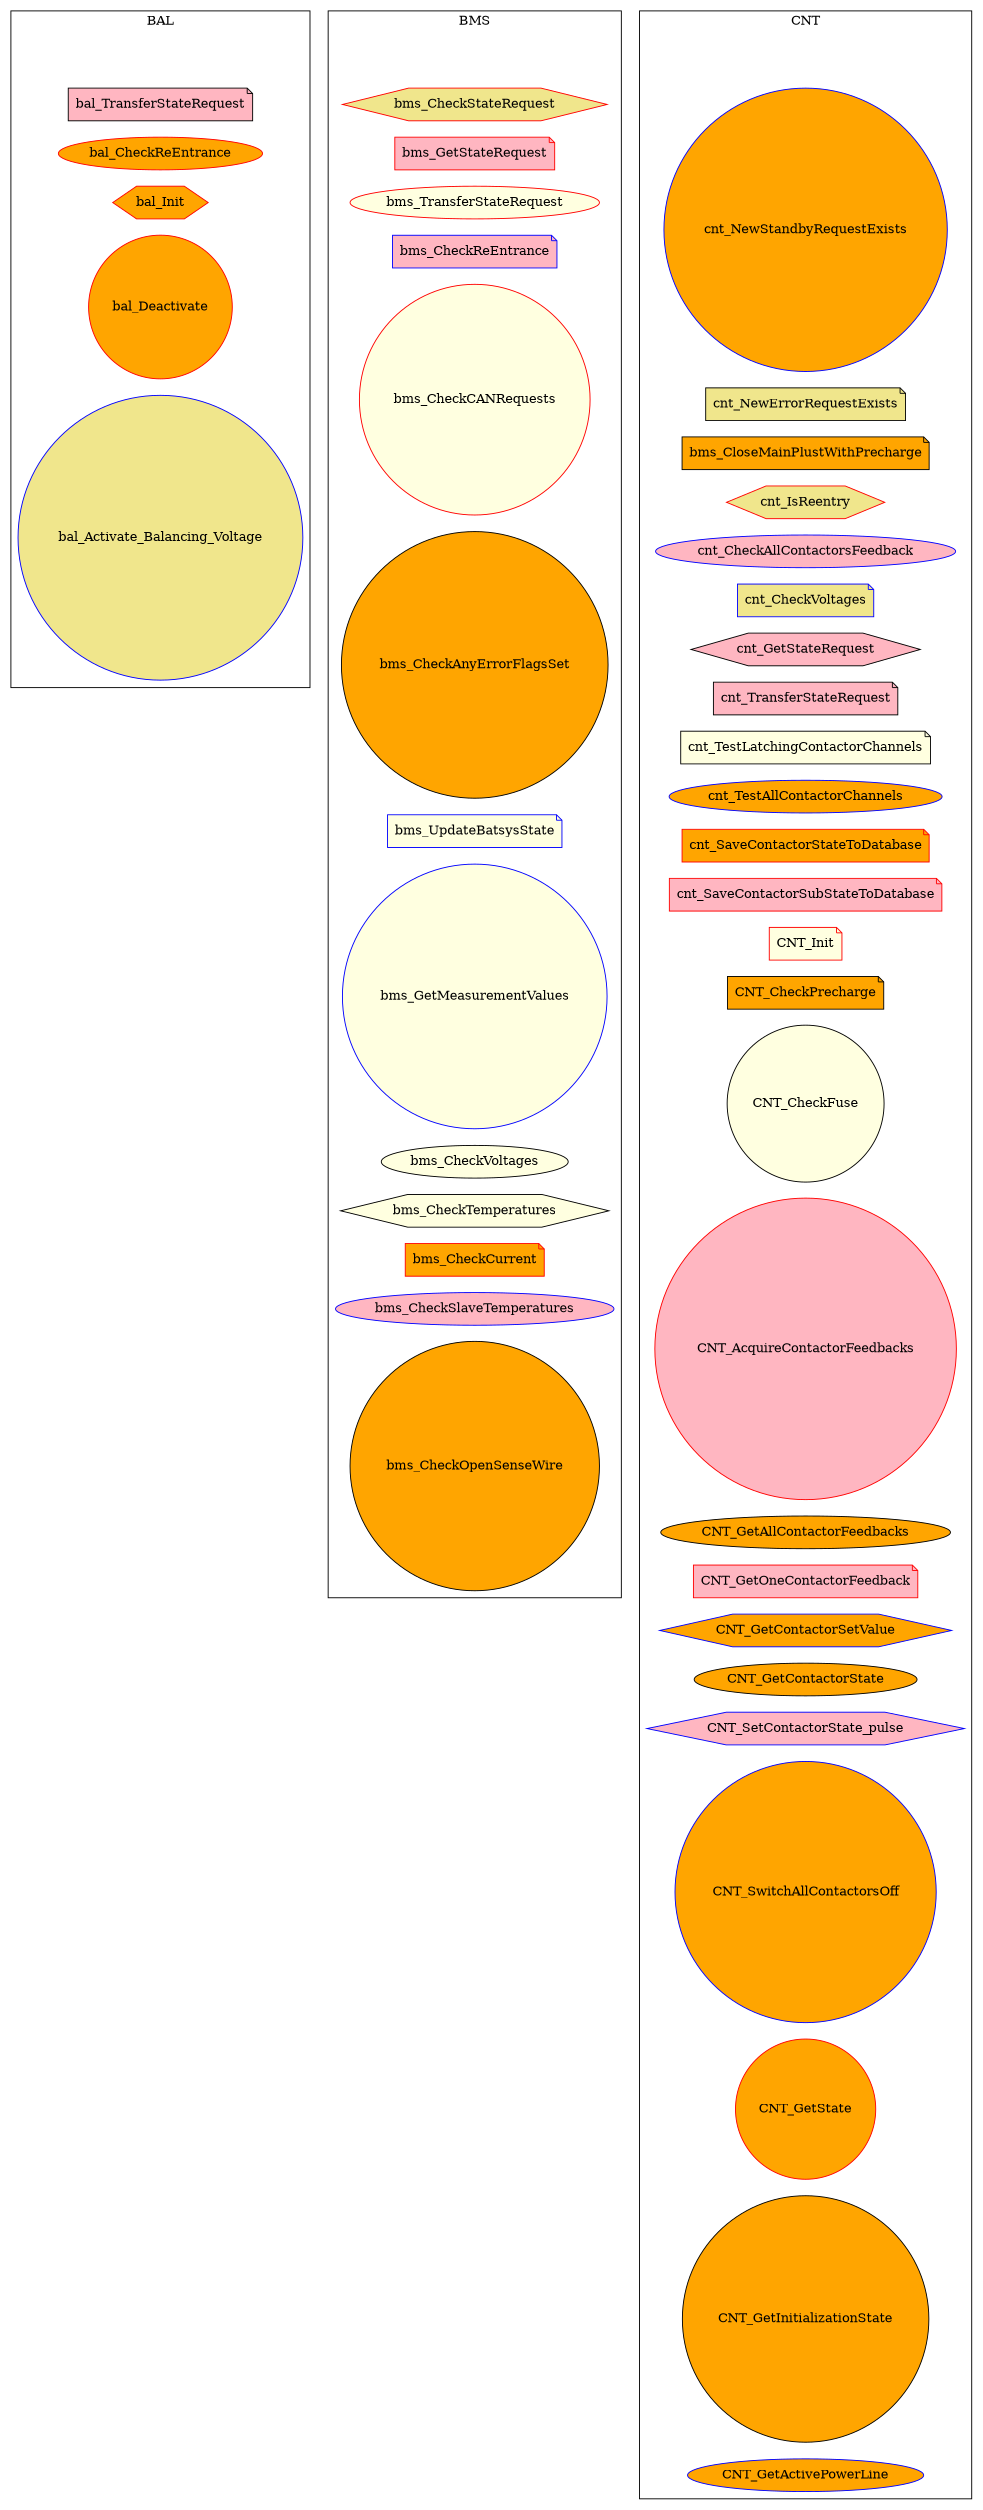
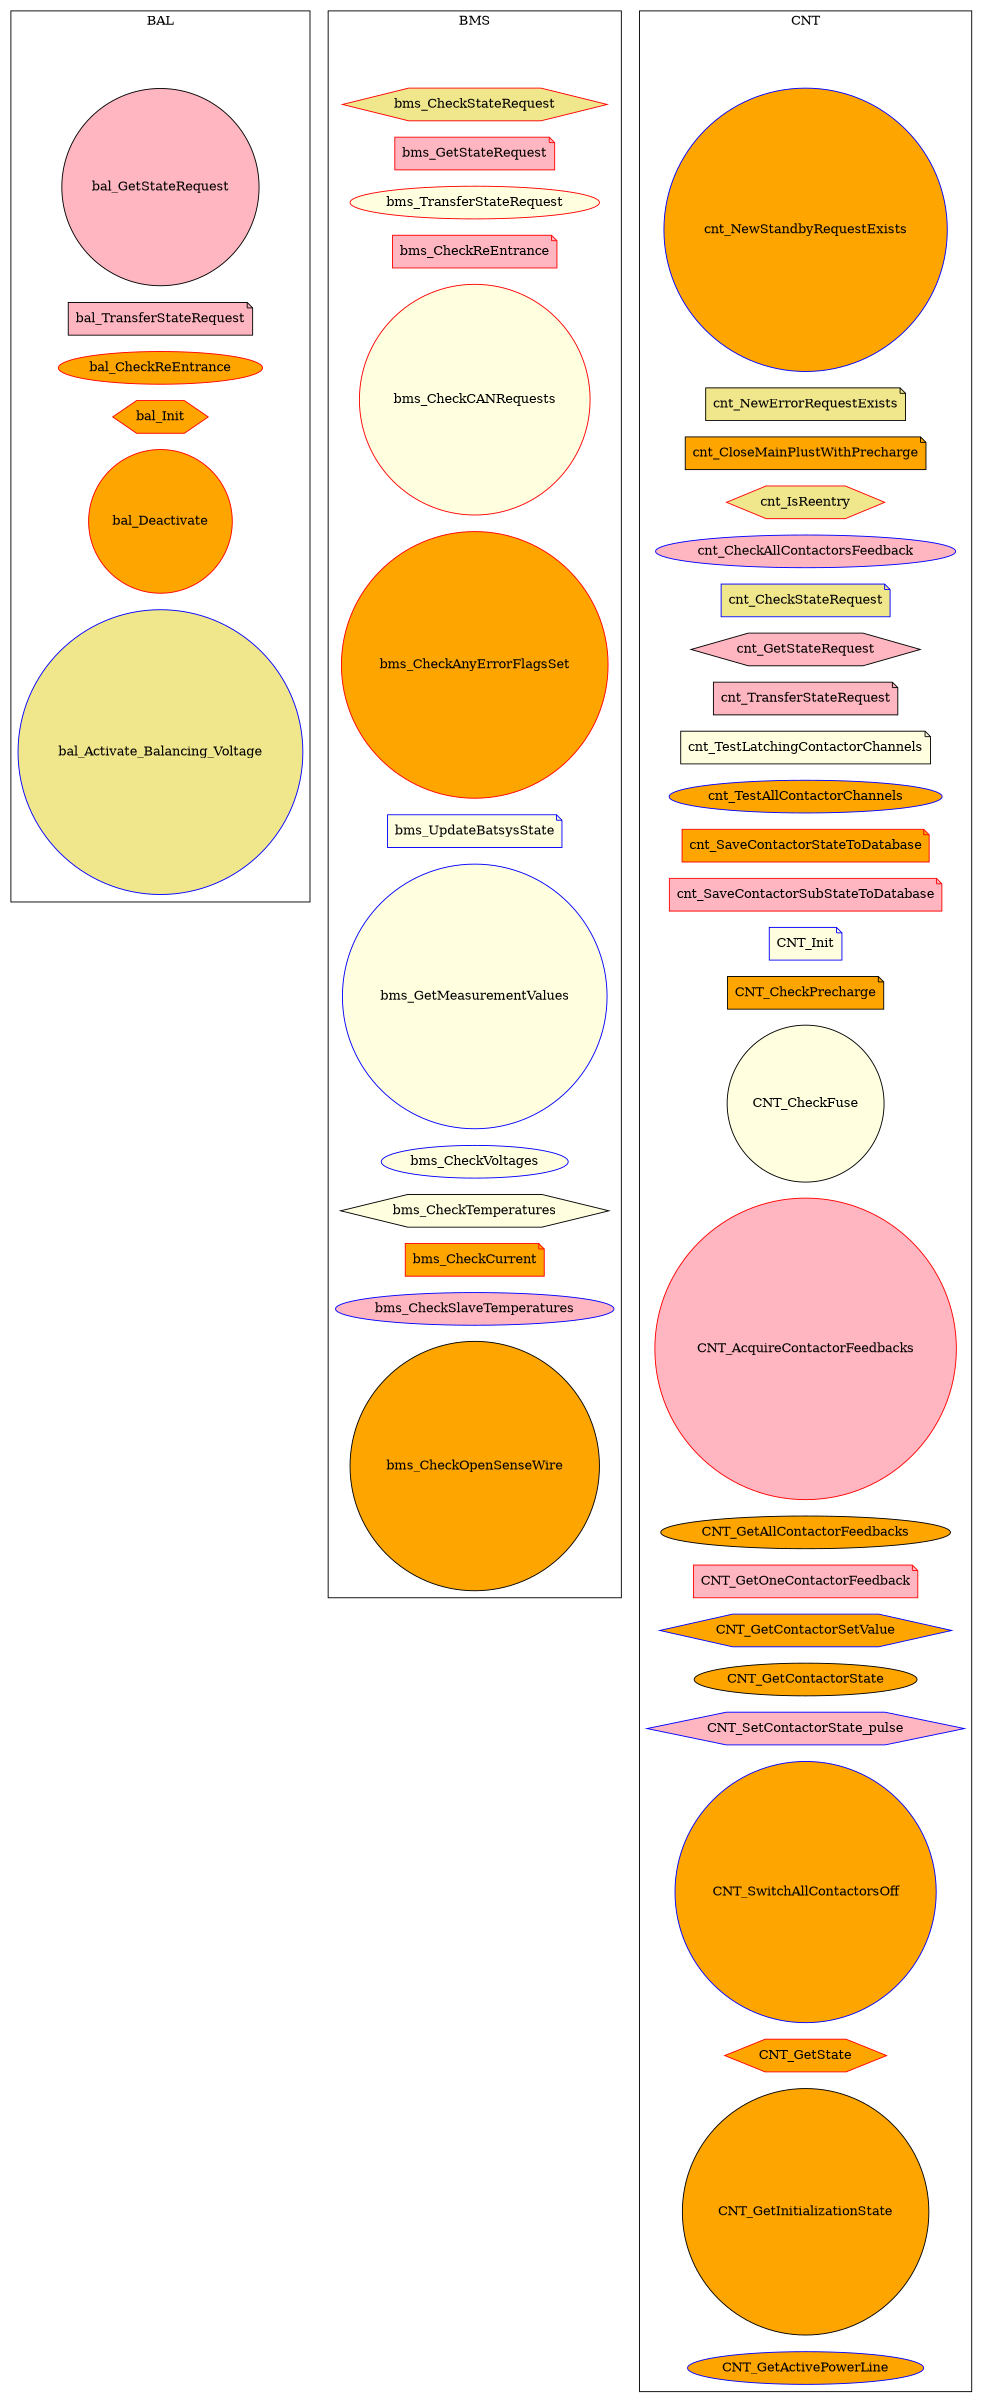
node "bal_GetStateRequest": added
node "bms_CheckReEntrance": color blue -> red
node "bms_CloseMainPlustWithPrecharge": label "bms_CloseMainPlustWithPrecharge" -> "cnt_CloseMainPlustWithPrecharge"
node "cnt_CheckVoltages": label "cnt_CheckVoltages" -> "cnt_CheckStateRequest"
node "bms_CheckAnyErrorFlagsSet": color black -> red
node "CNT_Init": color red -> blue
node "bms_CheckVoltages": color black -> blue
node "CNT_GetState": shape circle -> hexagon
